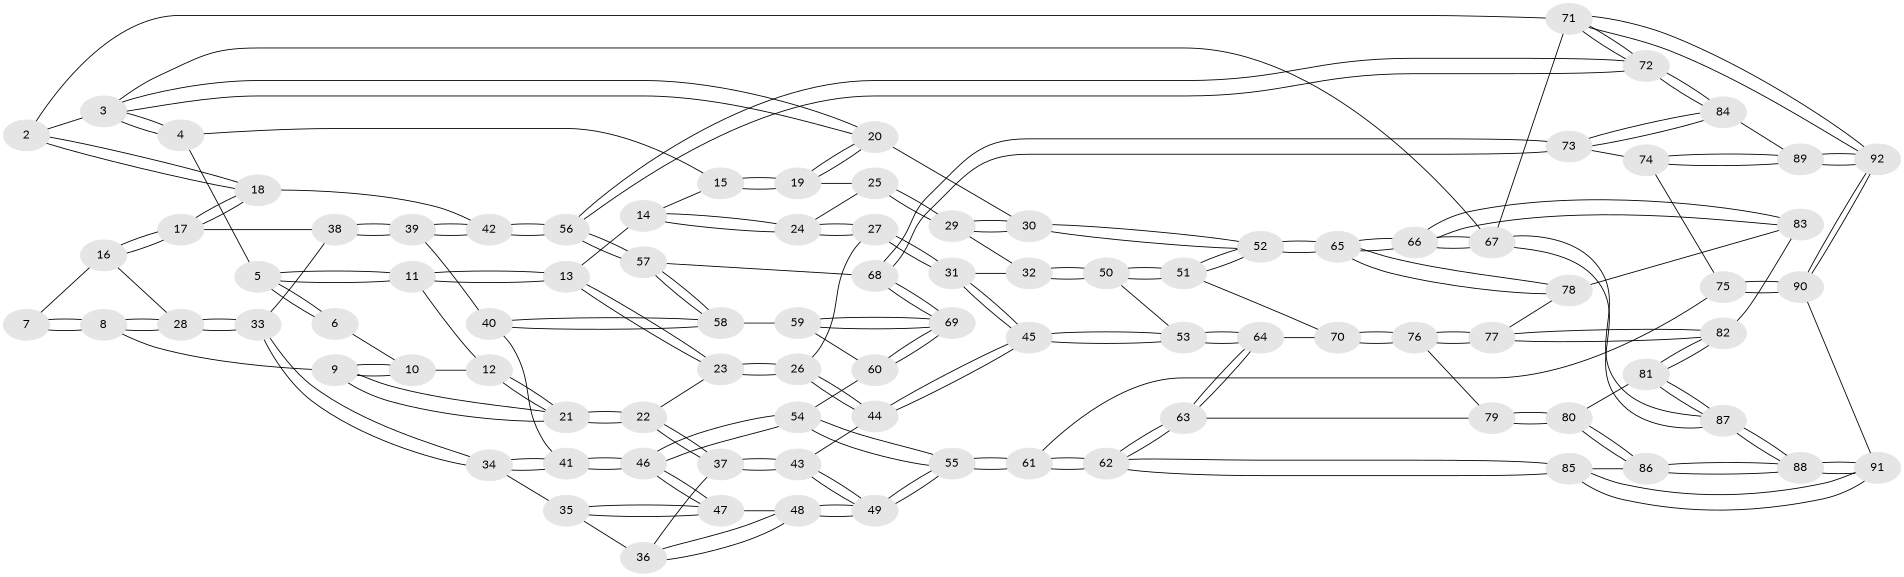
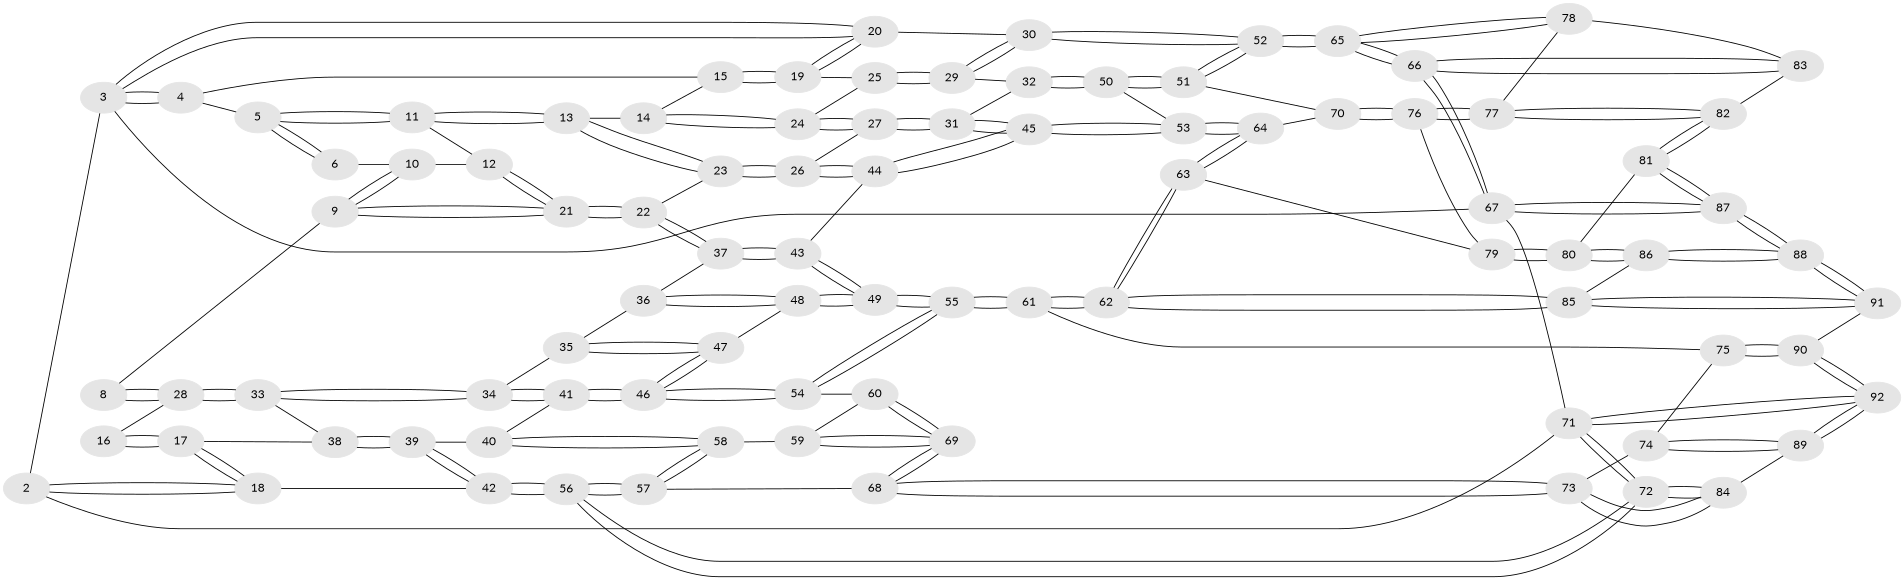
node "7": removed
